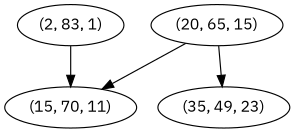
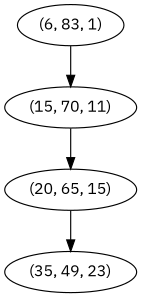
node "(2, 83, 1)": label "(2, 83, 1)" -> "(6, 83, 1)"
edge "(20, 65, 15)" -> "(15, 70, 11)": reversed
